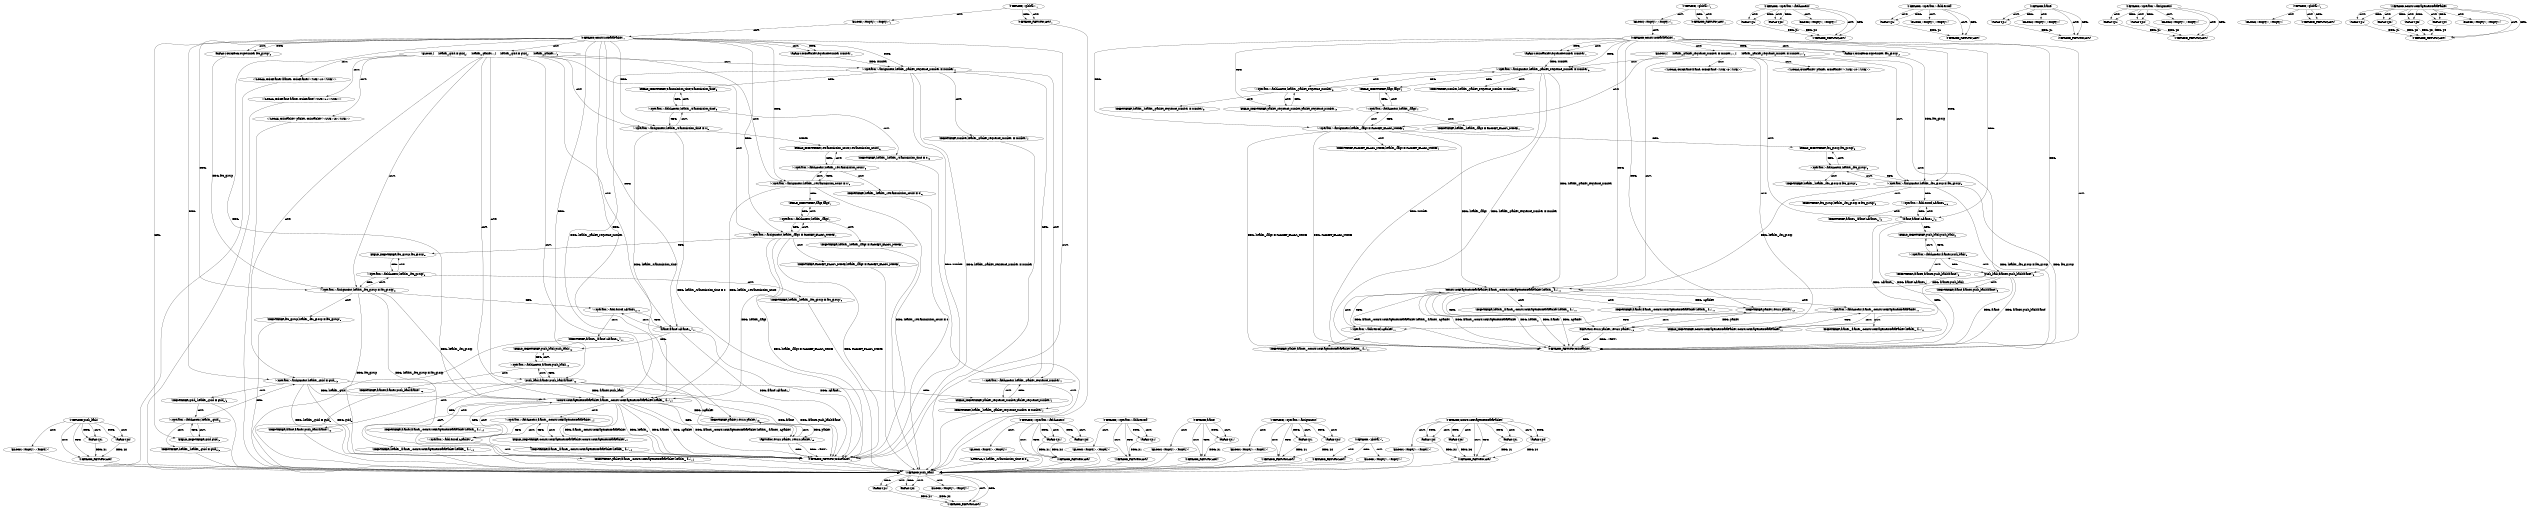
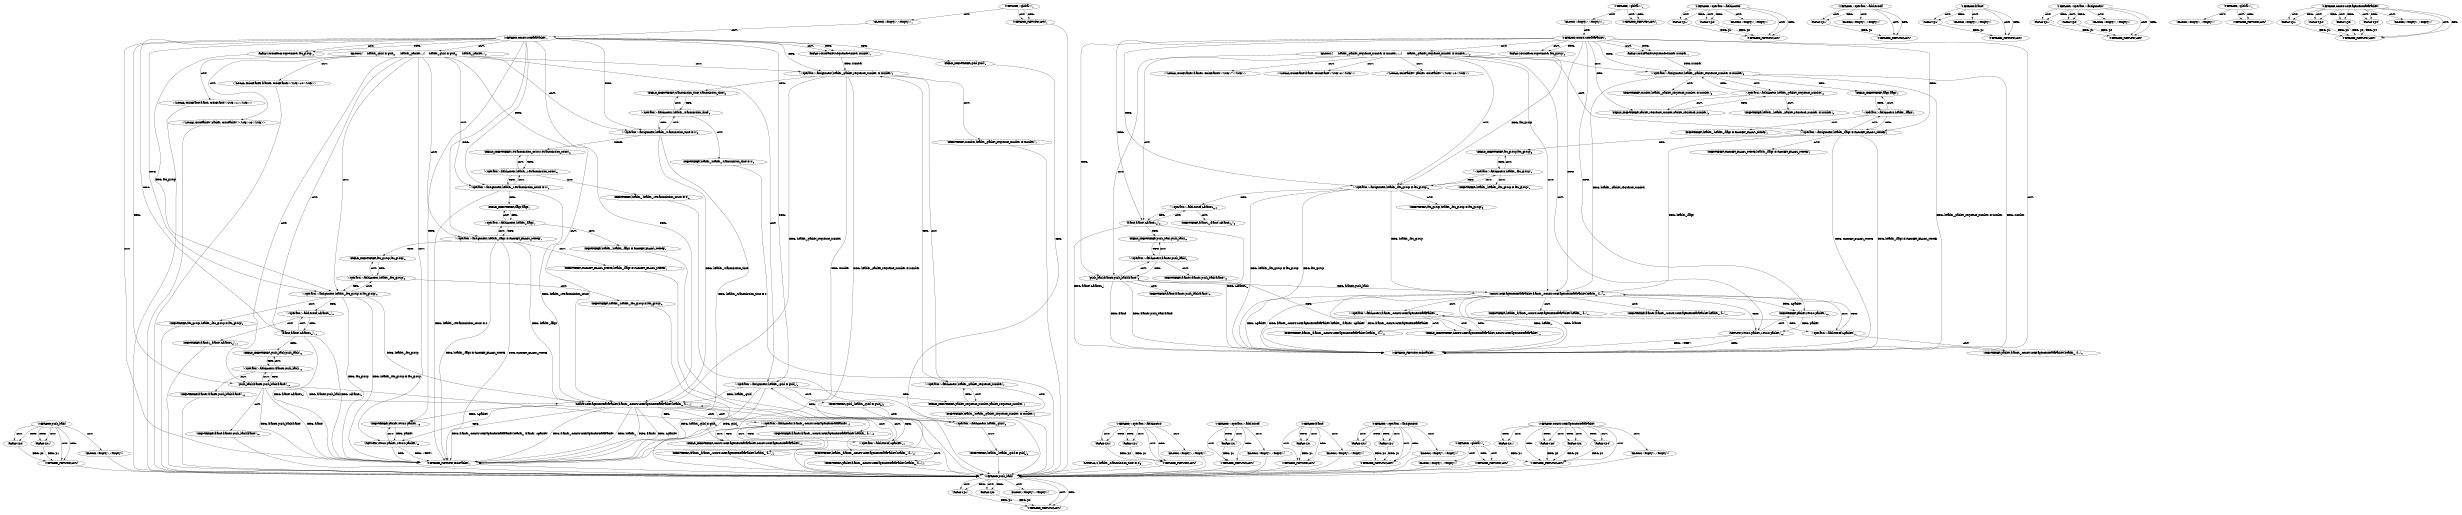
node "<(LOCAL,QuicFrames frames: QuicFrames)<SUB>7</SUB>>": added
edge "(<operator>.fieldAccess,header_.guid)" -> "(FIELD_IDENTIFIER,guid,guid)": removed, label "AST:"
